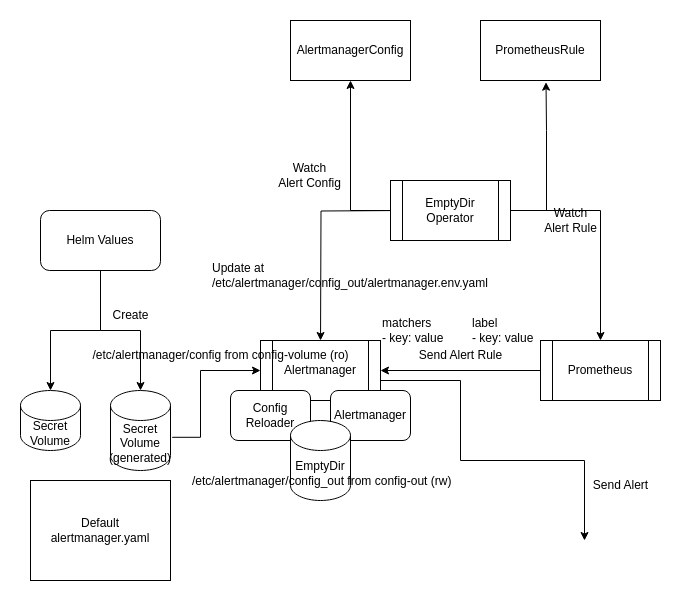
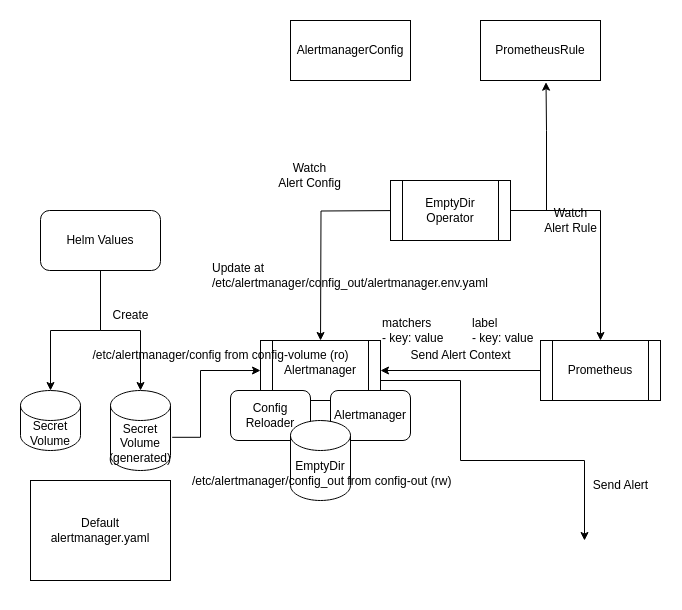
edge "EmptyDir Operator" -> "AlertmanagerConfig": removed
node "Send Alert Rule": label "Send Alert Rule" -> "Send Alert Context"
